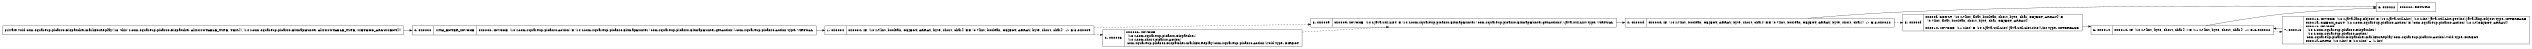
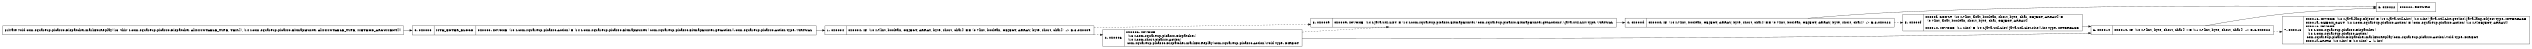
edge "7: 0x0016" -> "6: 0x0014": now "2: 0x0006" -> "6: 0x0014"
node "0: 0x0000": text "MTH_ENTER_INVOKE" -> "MTH_ENTER_BLOCK"
